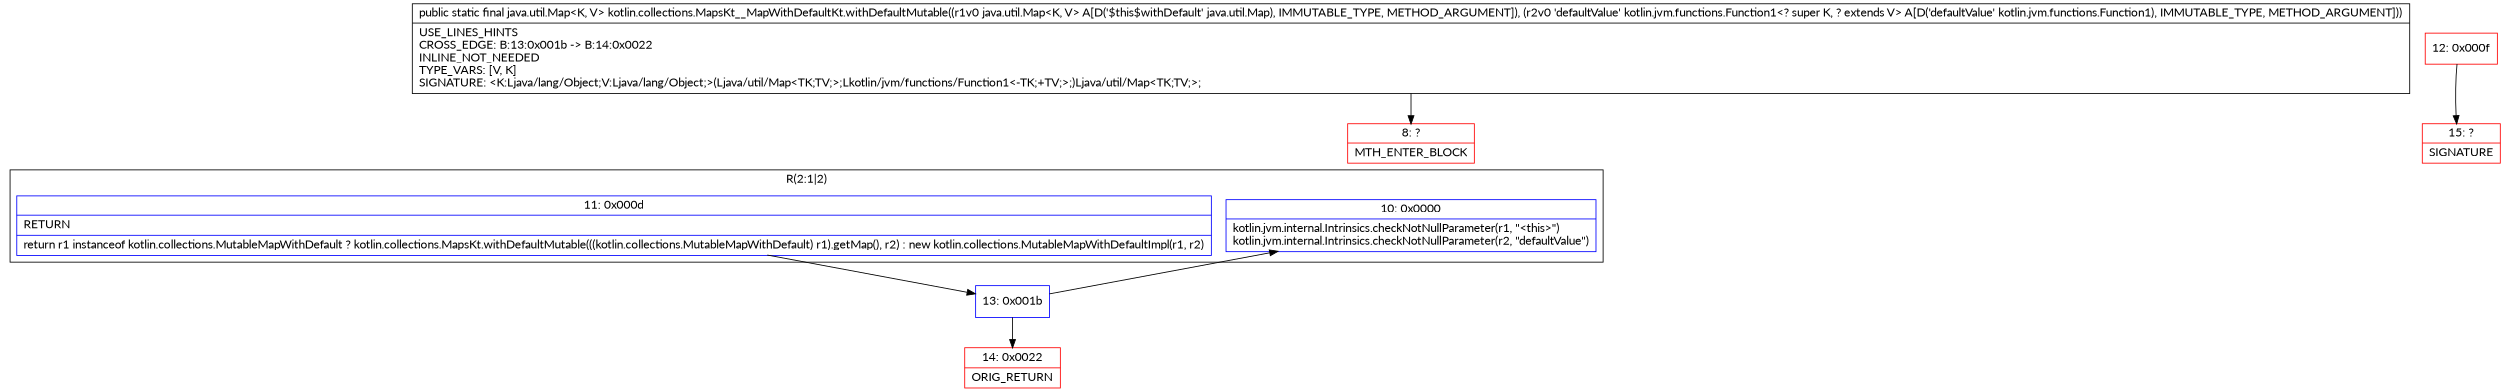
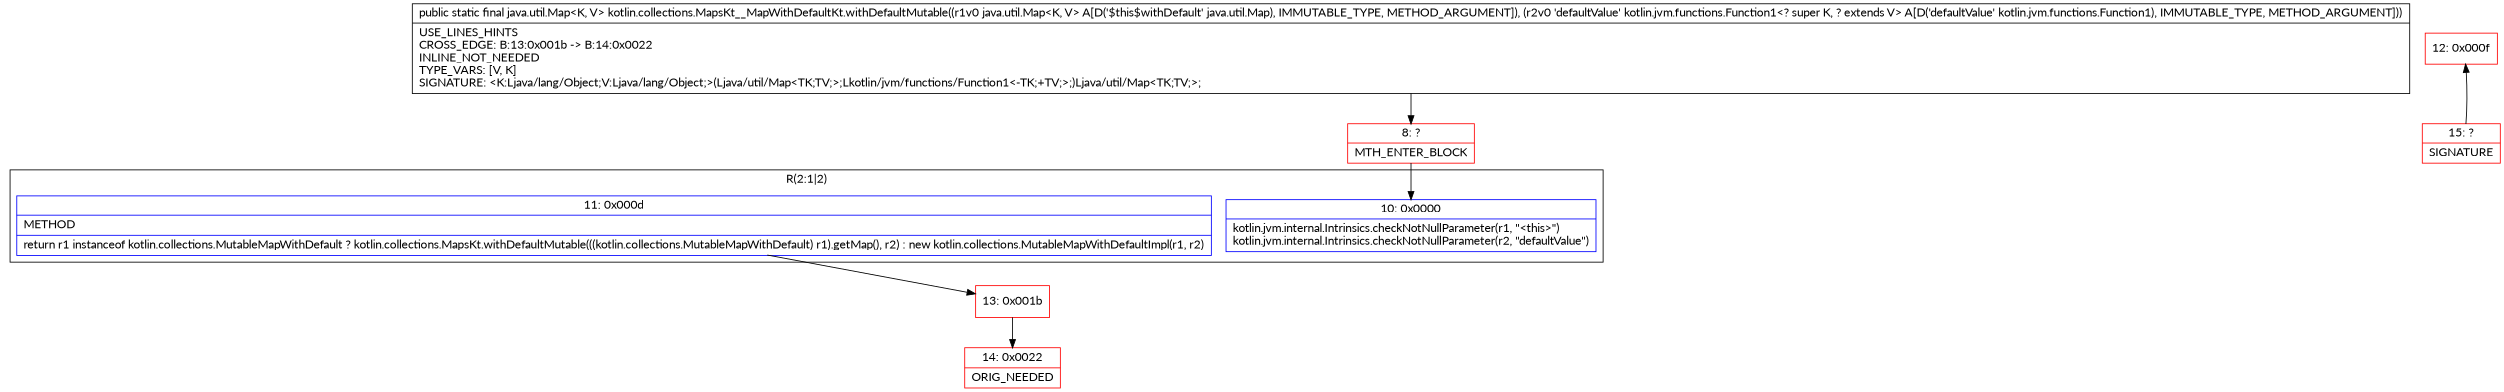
edge "12: 0x000f" -> "15: ?": reversed
node "11: 0x000d": text "RETURN" -> "METHOD"
edge "13: 0x001b" -> "10: 0x0000": now "8: ?" -> "10: 0x0000"
node "13: 0x001b": color blue -> red
node "14: 0x0022": text "ORIG_RETURN" -> "ORIG_NEEDED"
